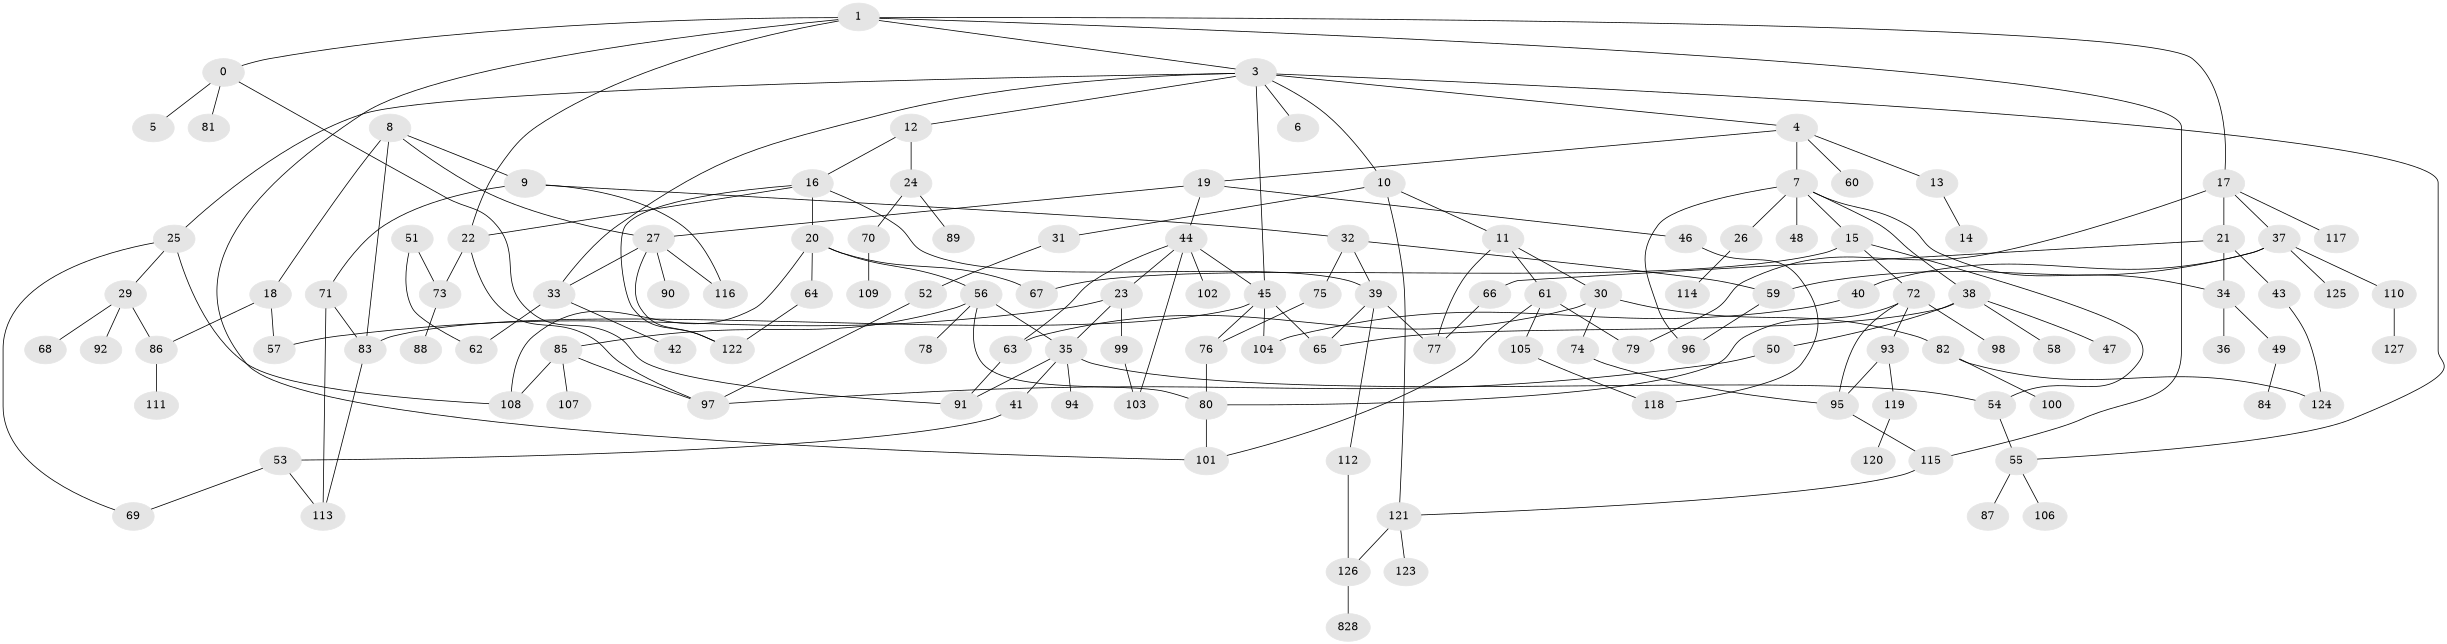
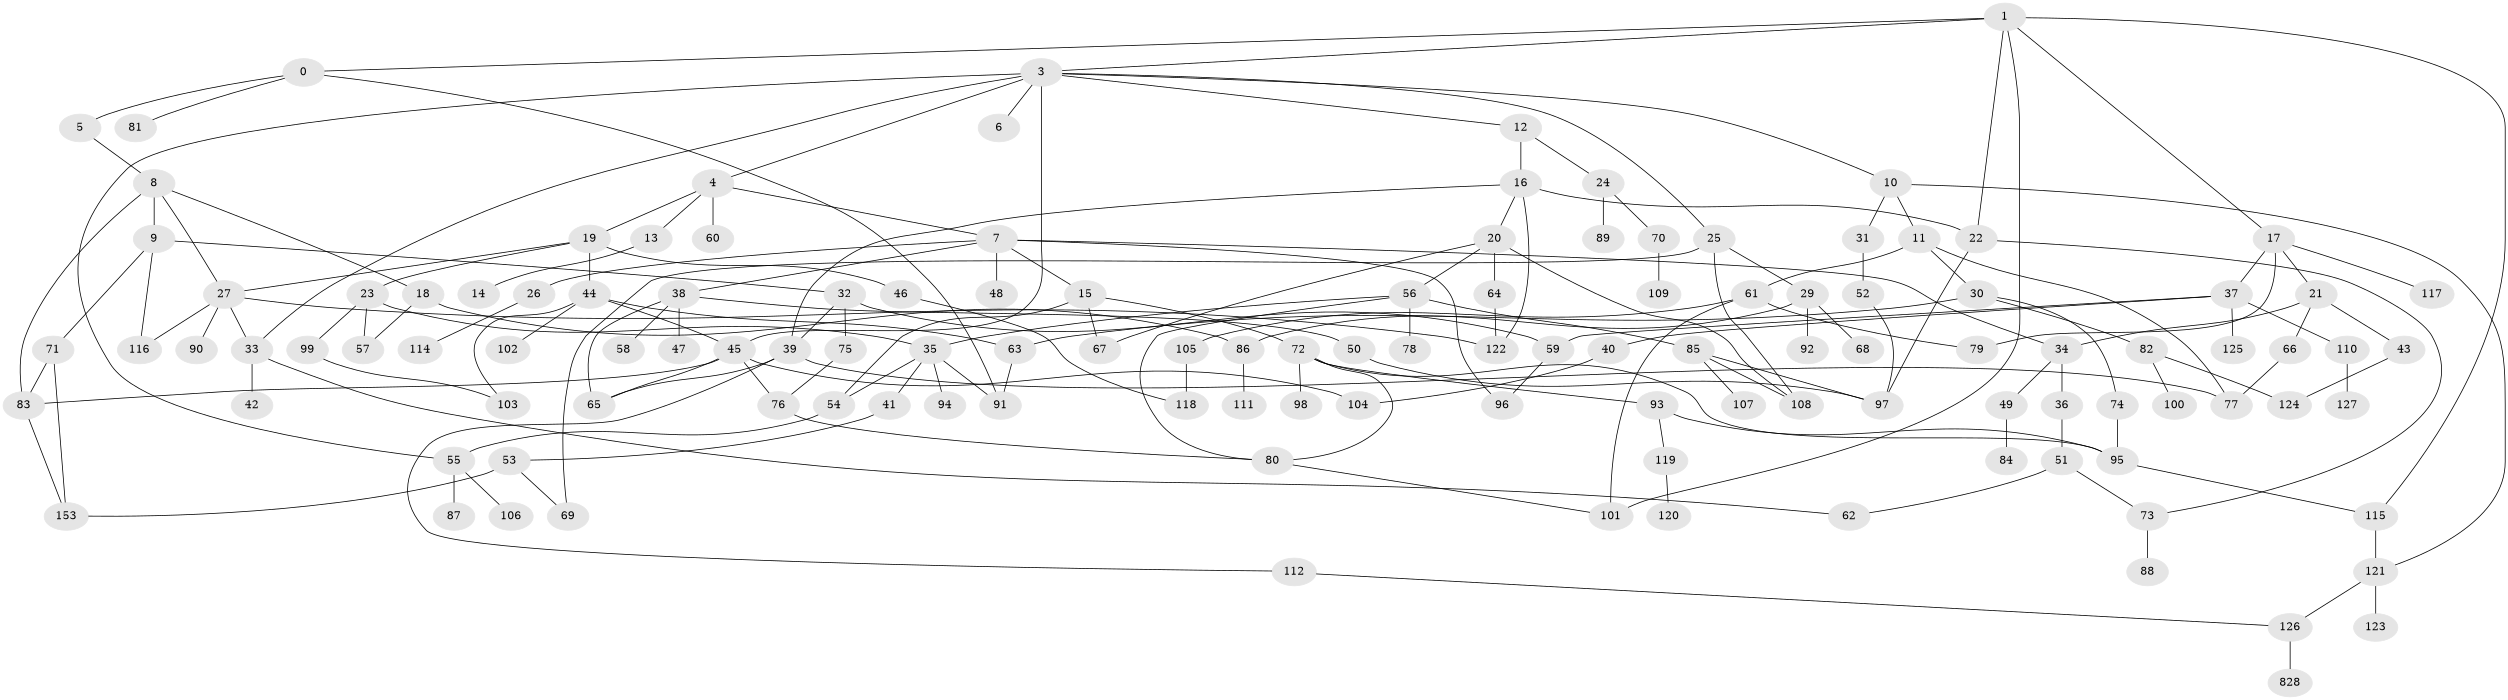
edge "5" -- "8": added
edge "44" -- "23": now "19" -- "23"
edge "36" -- "51": added
node "113": label "113" -> "153"
